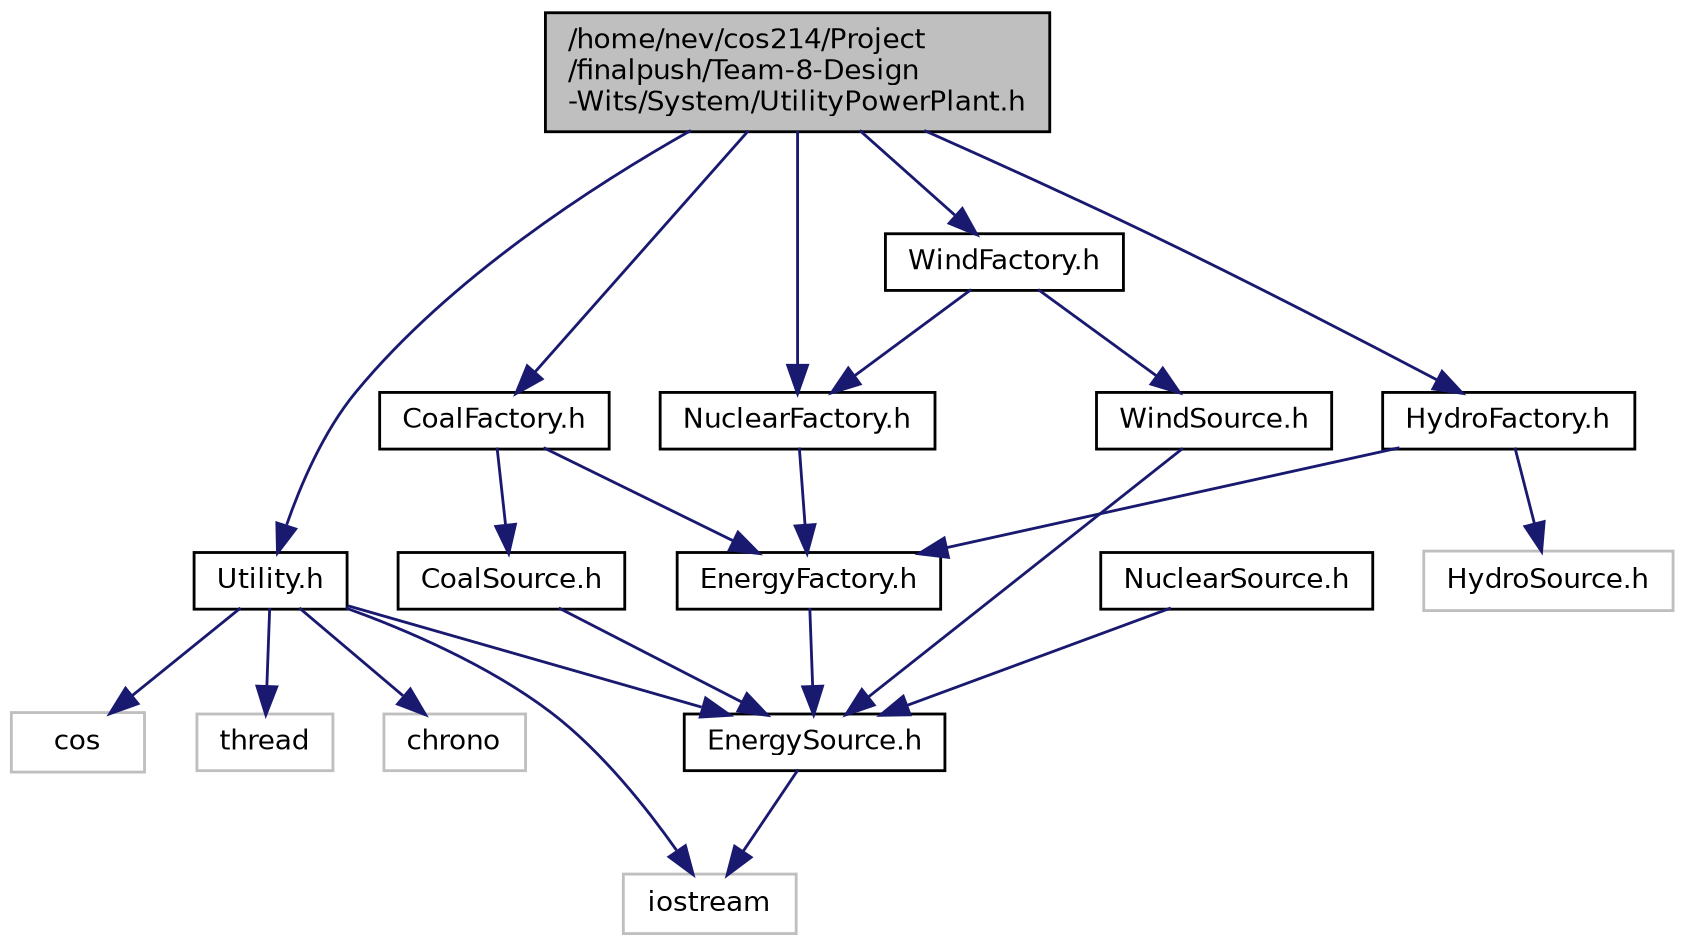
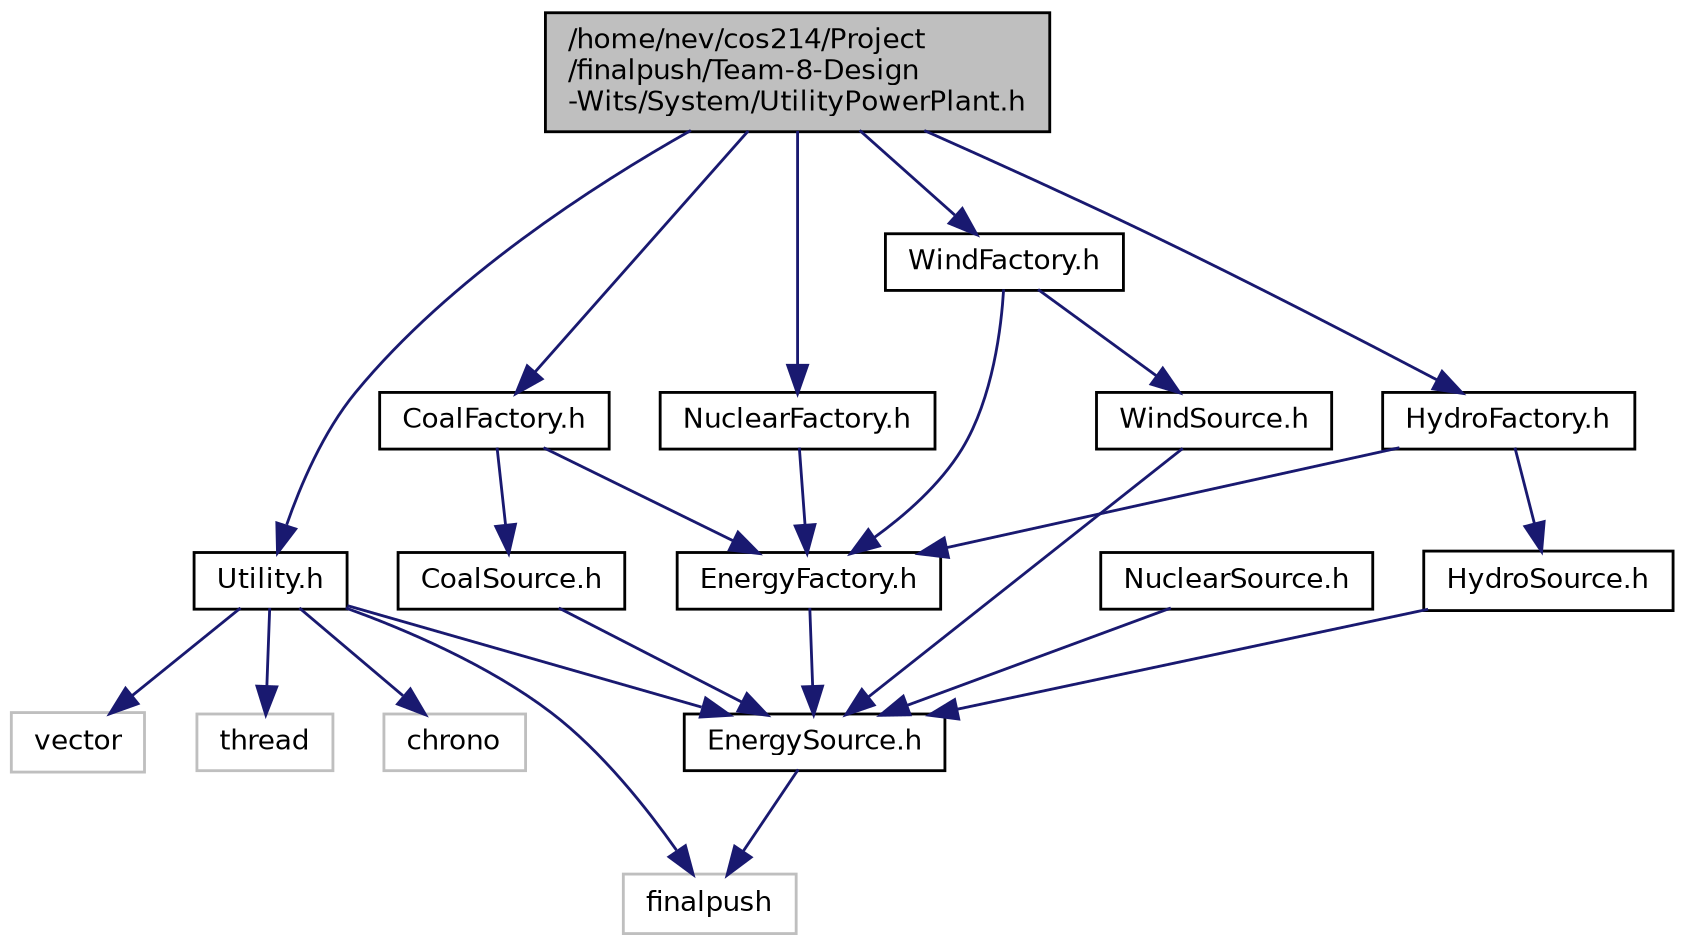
edge "WindFactory.h" -> "NuclearFactory.h": now "WindFactory.h" -> "EnergyFactory.h"
node "HydroSource.h": color grey75 -> black
edge "HydroSource.h" -> "EnergySource.h": added
node "cos": label "cos" -> "vector"
node "iostream": label "iostream" -> "finalpush"
